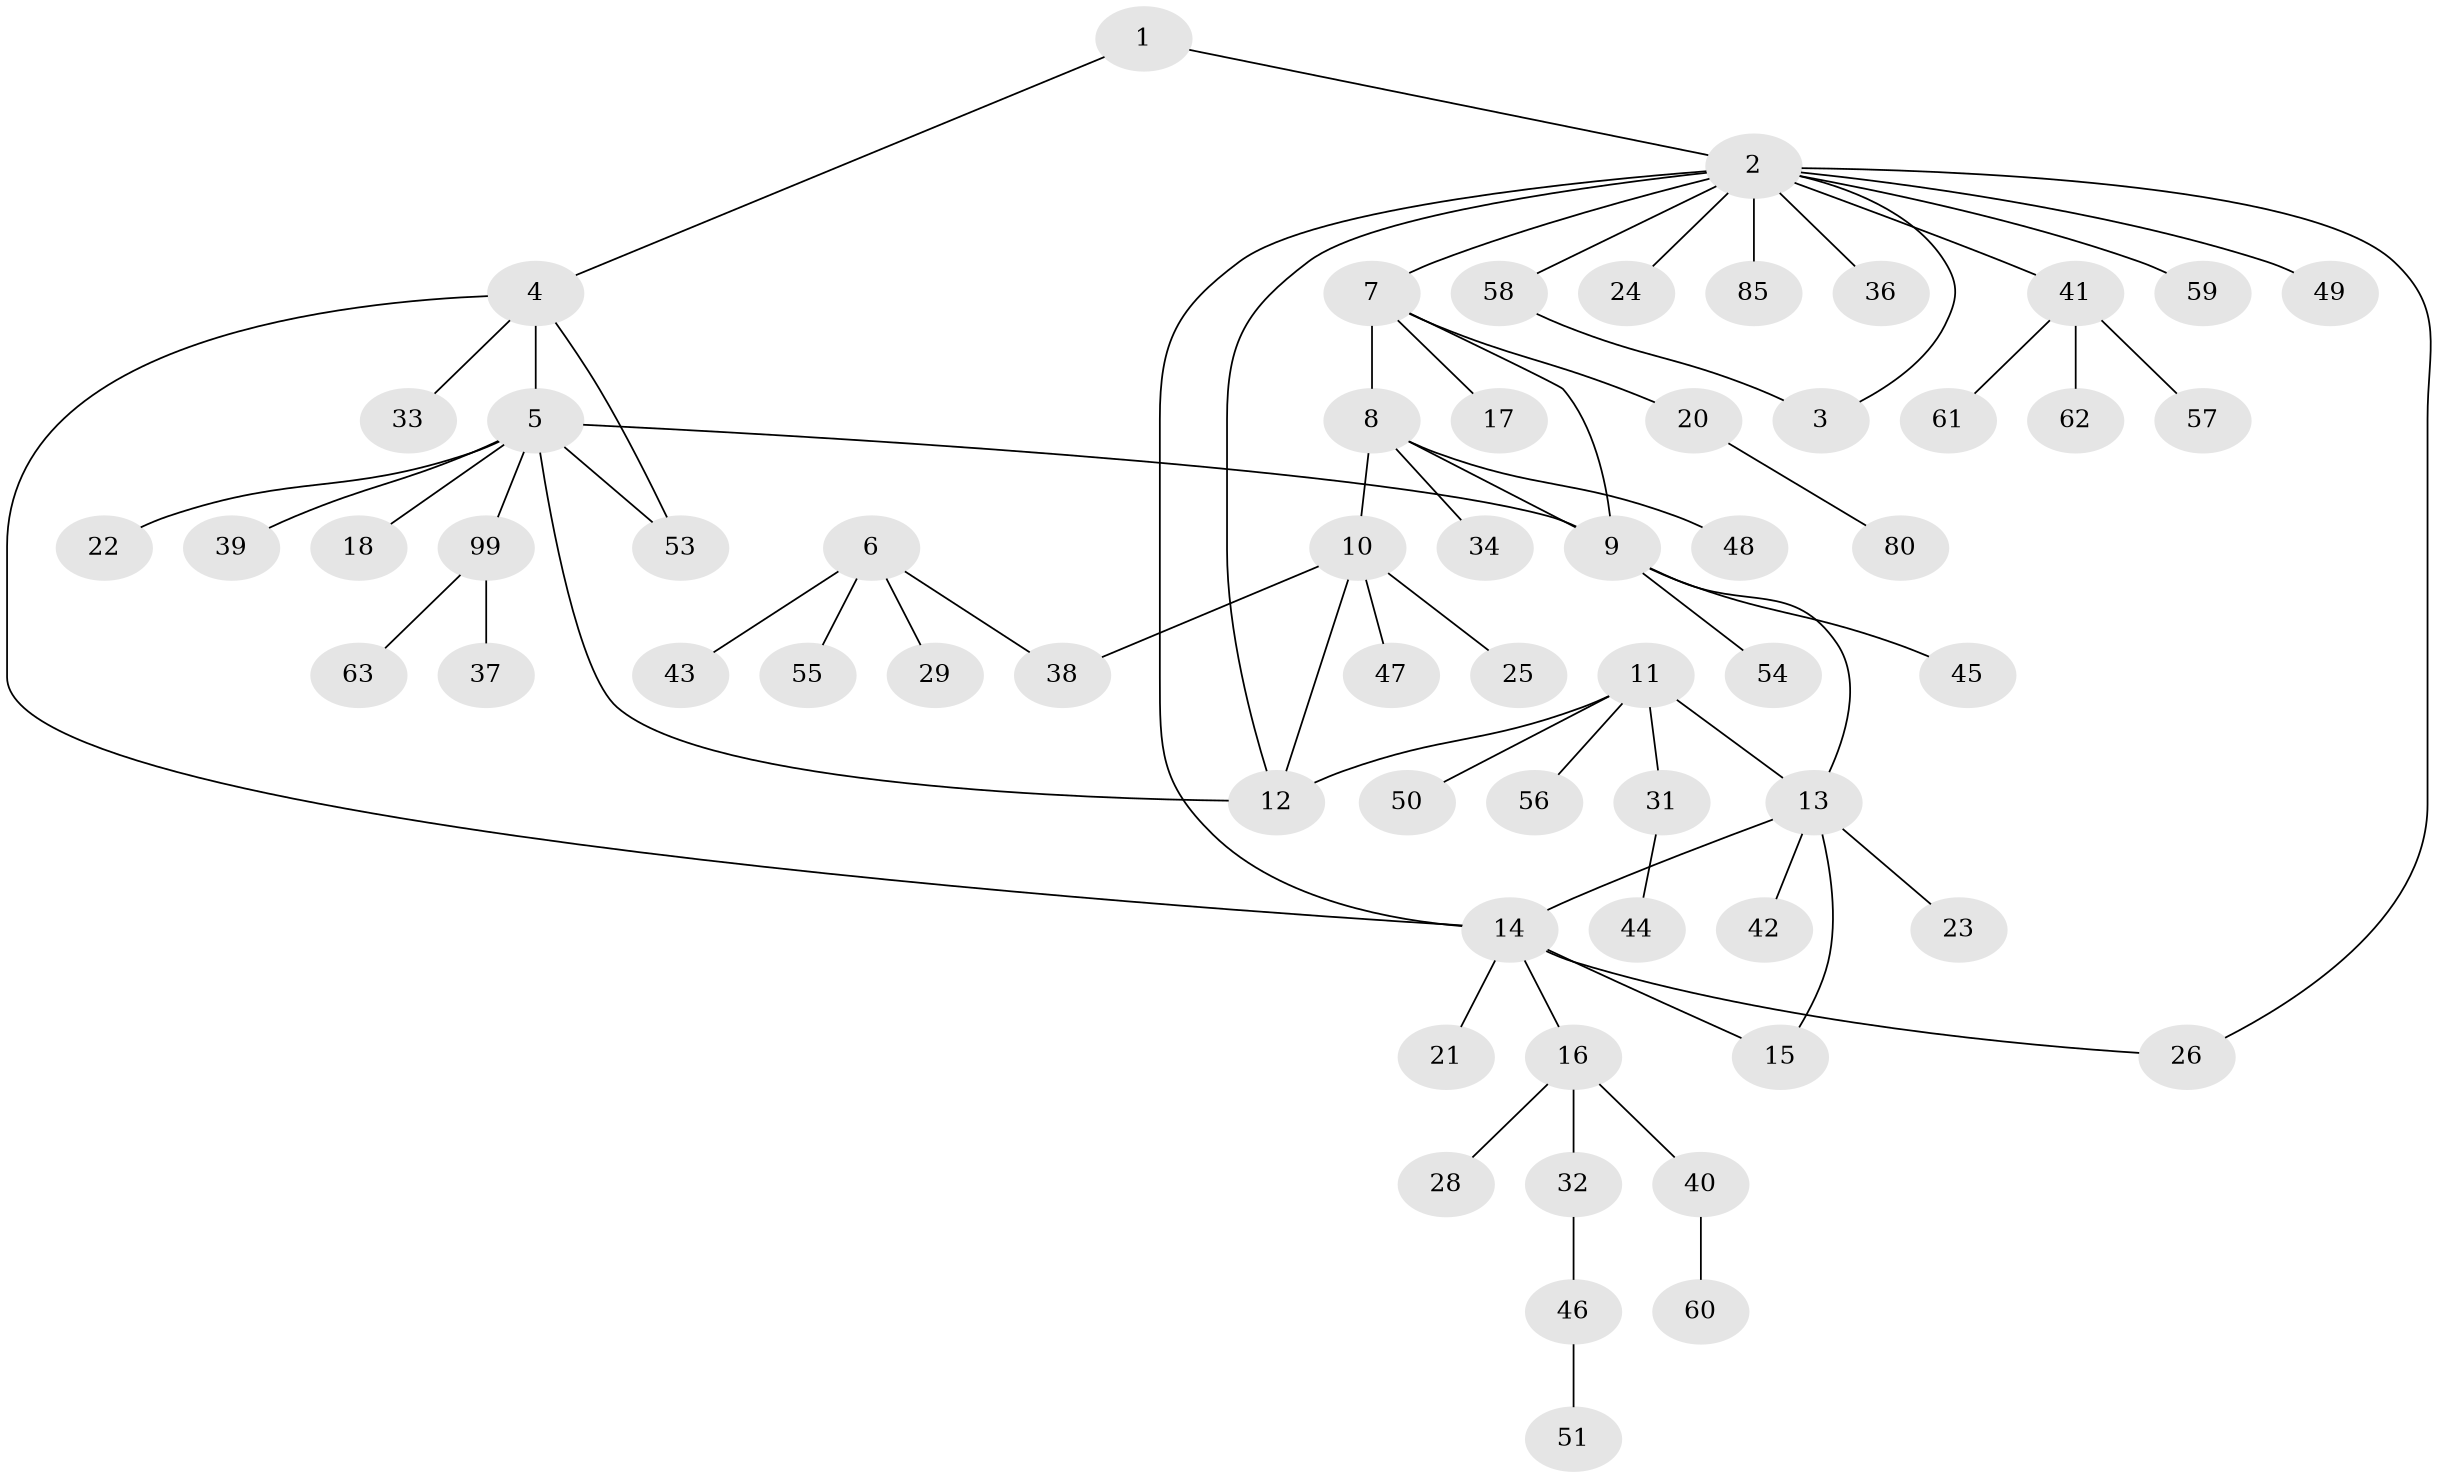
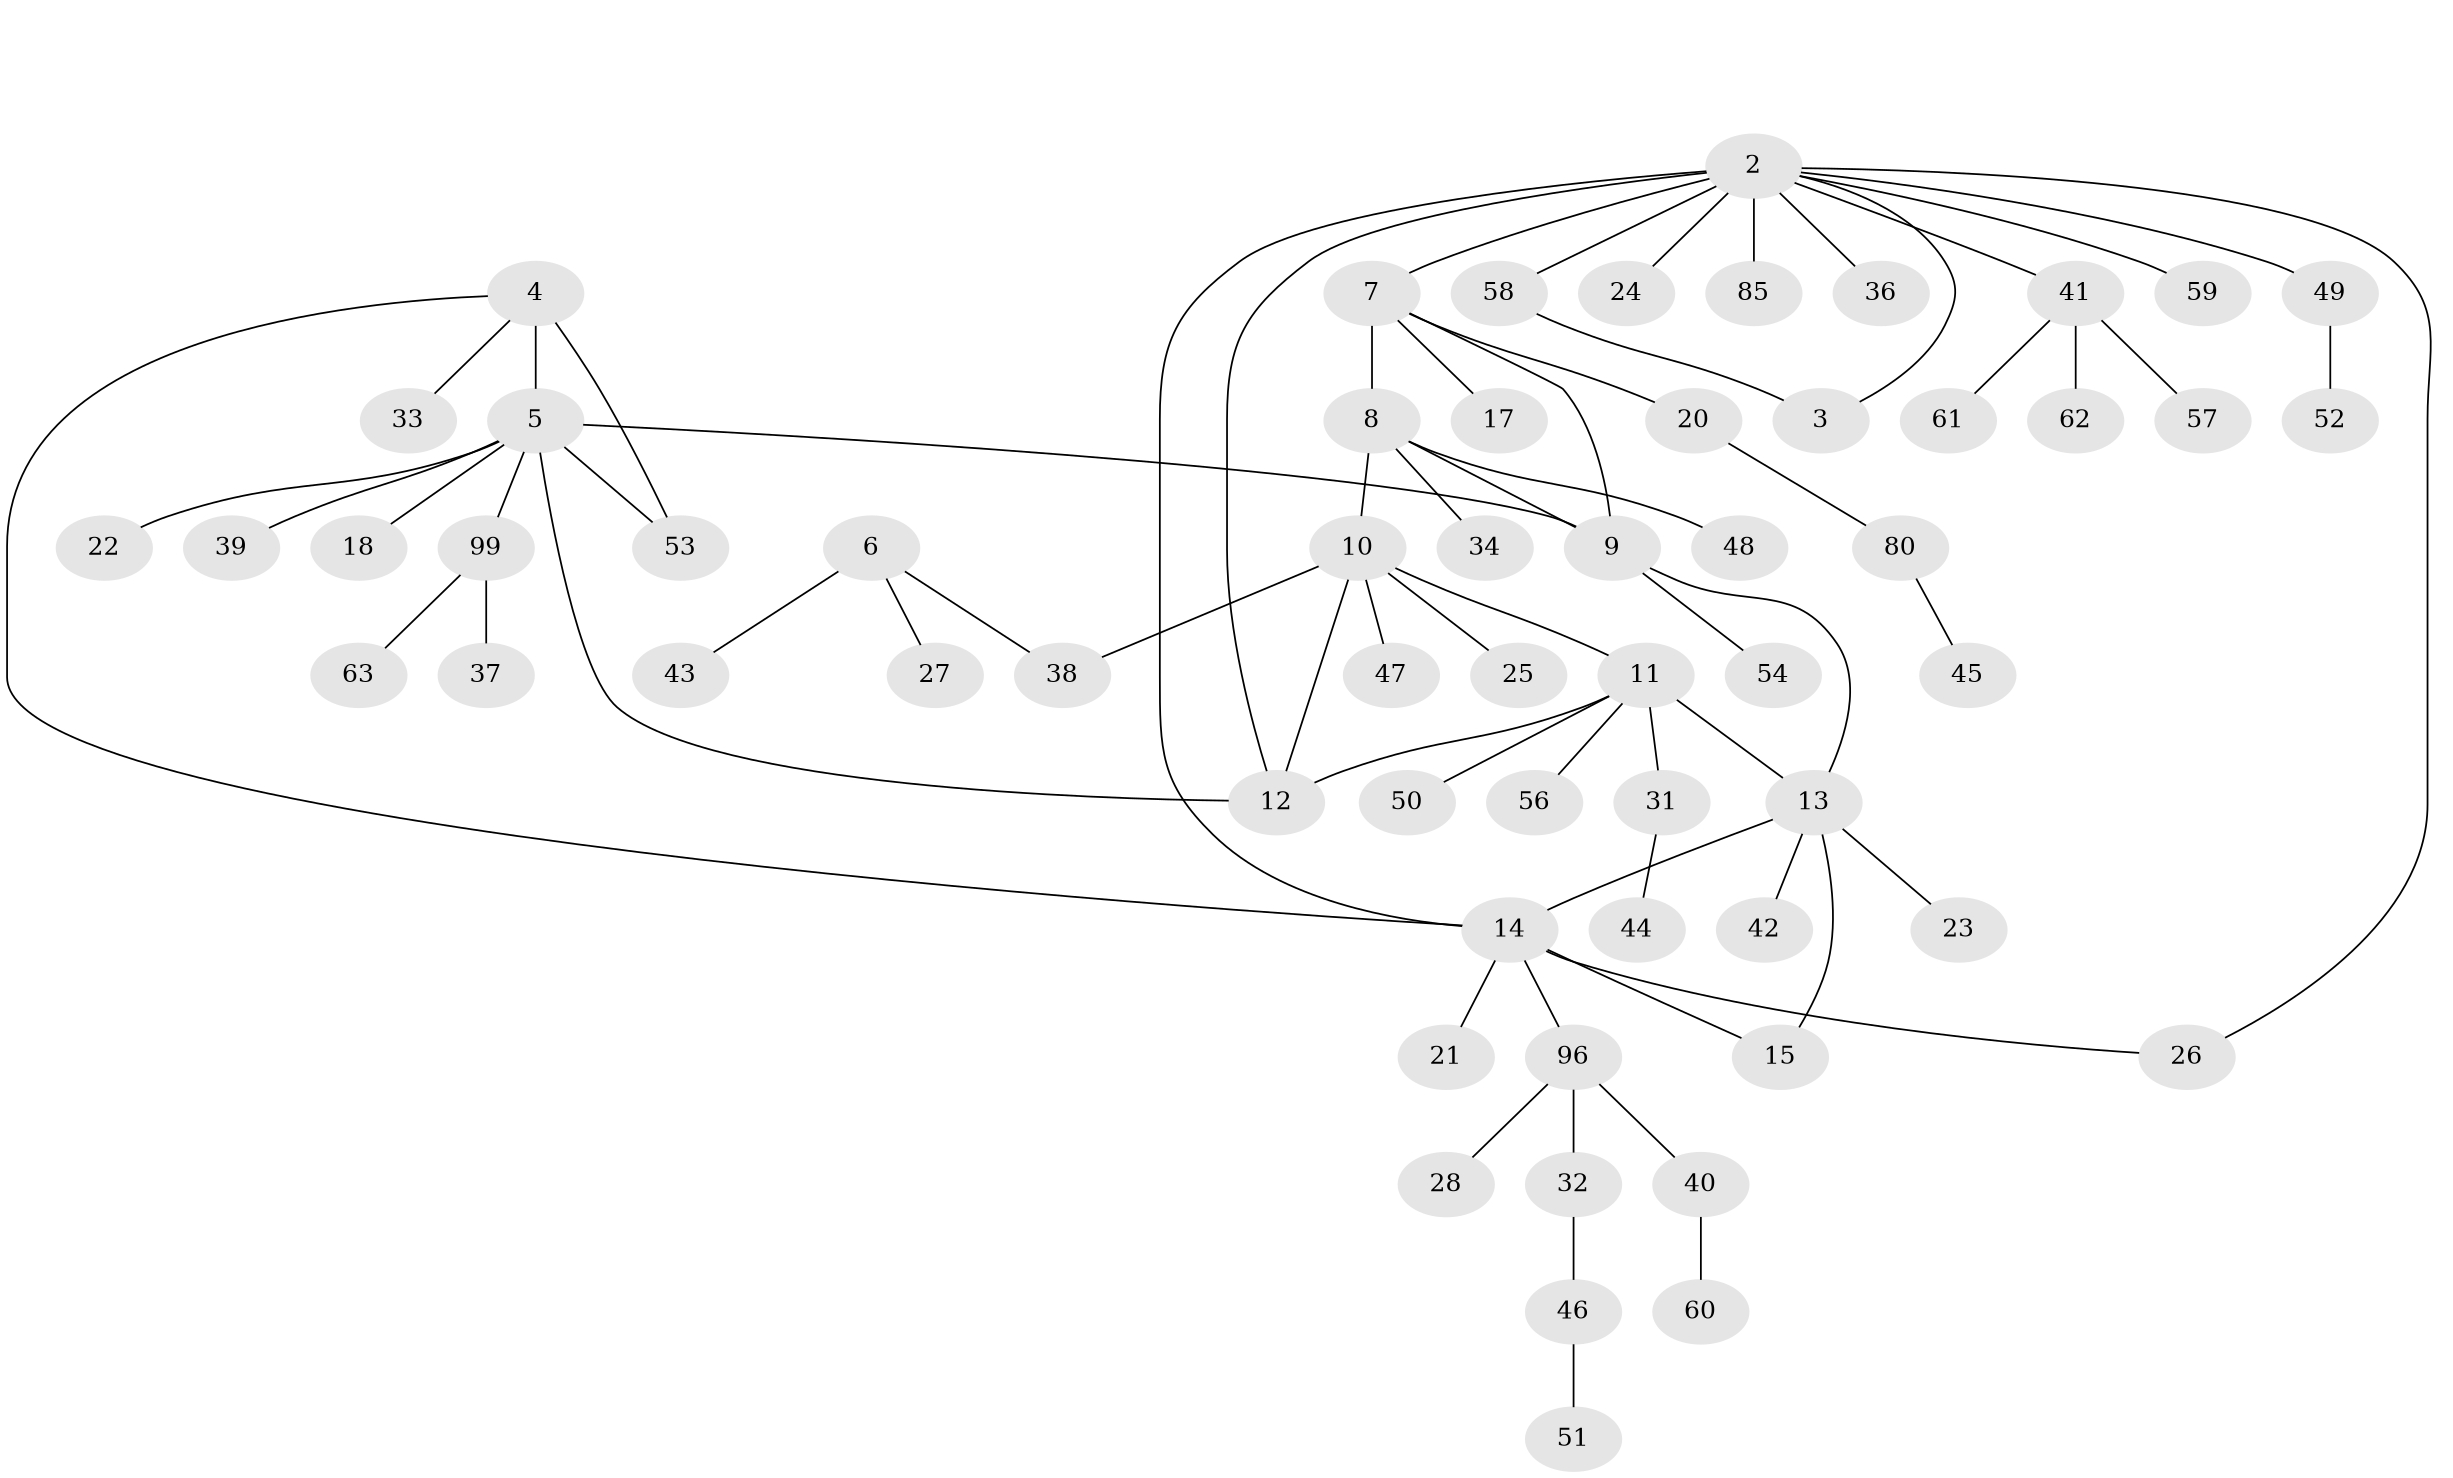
node "1": removed
node "52": added
edge "10" -- "11": added
edge "9" -- "45": now "80" -- "45"
node "55": removed
node "29": label "29" -> "27"
node "16": label "16" -> "96"
